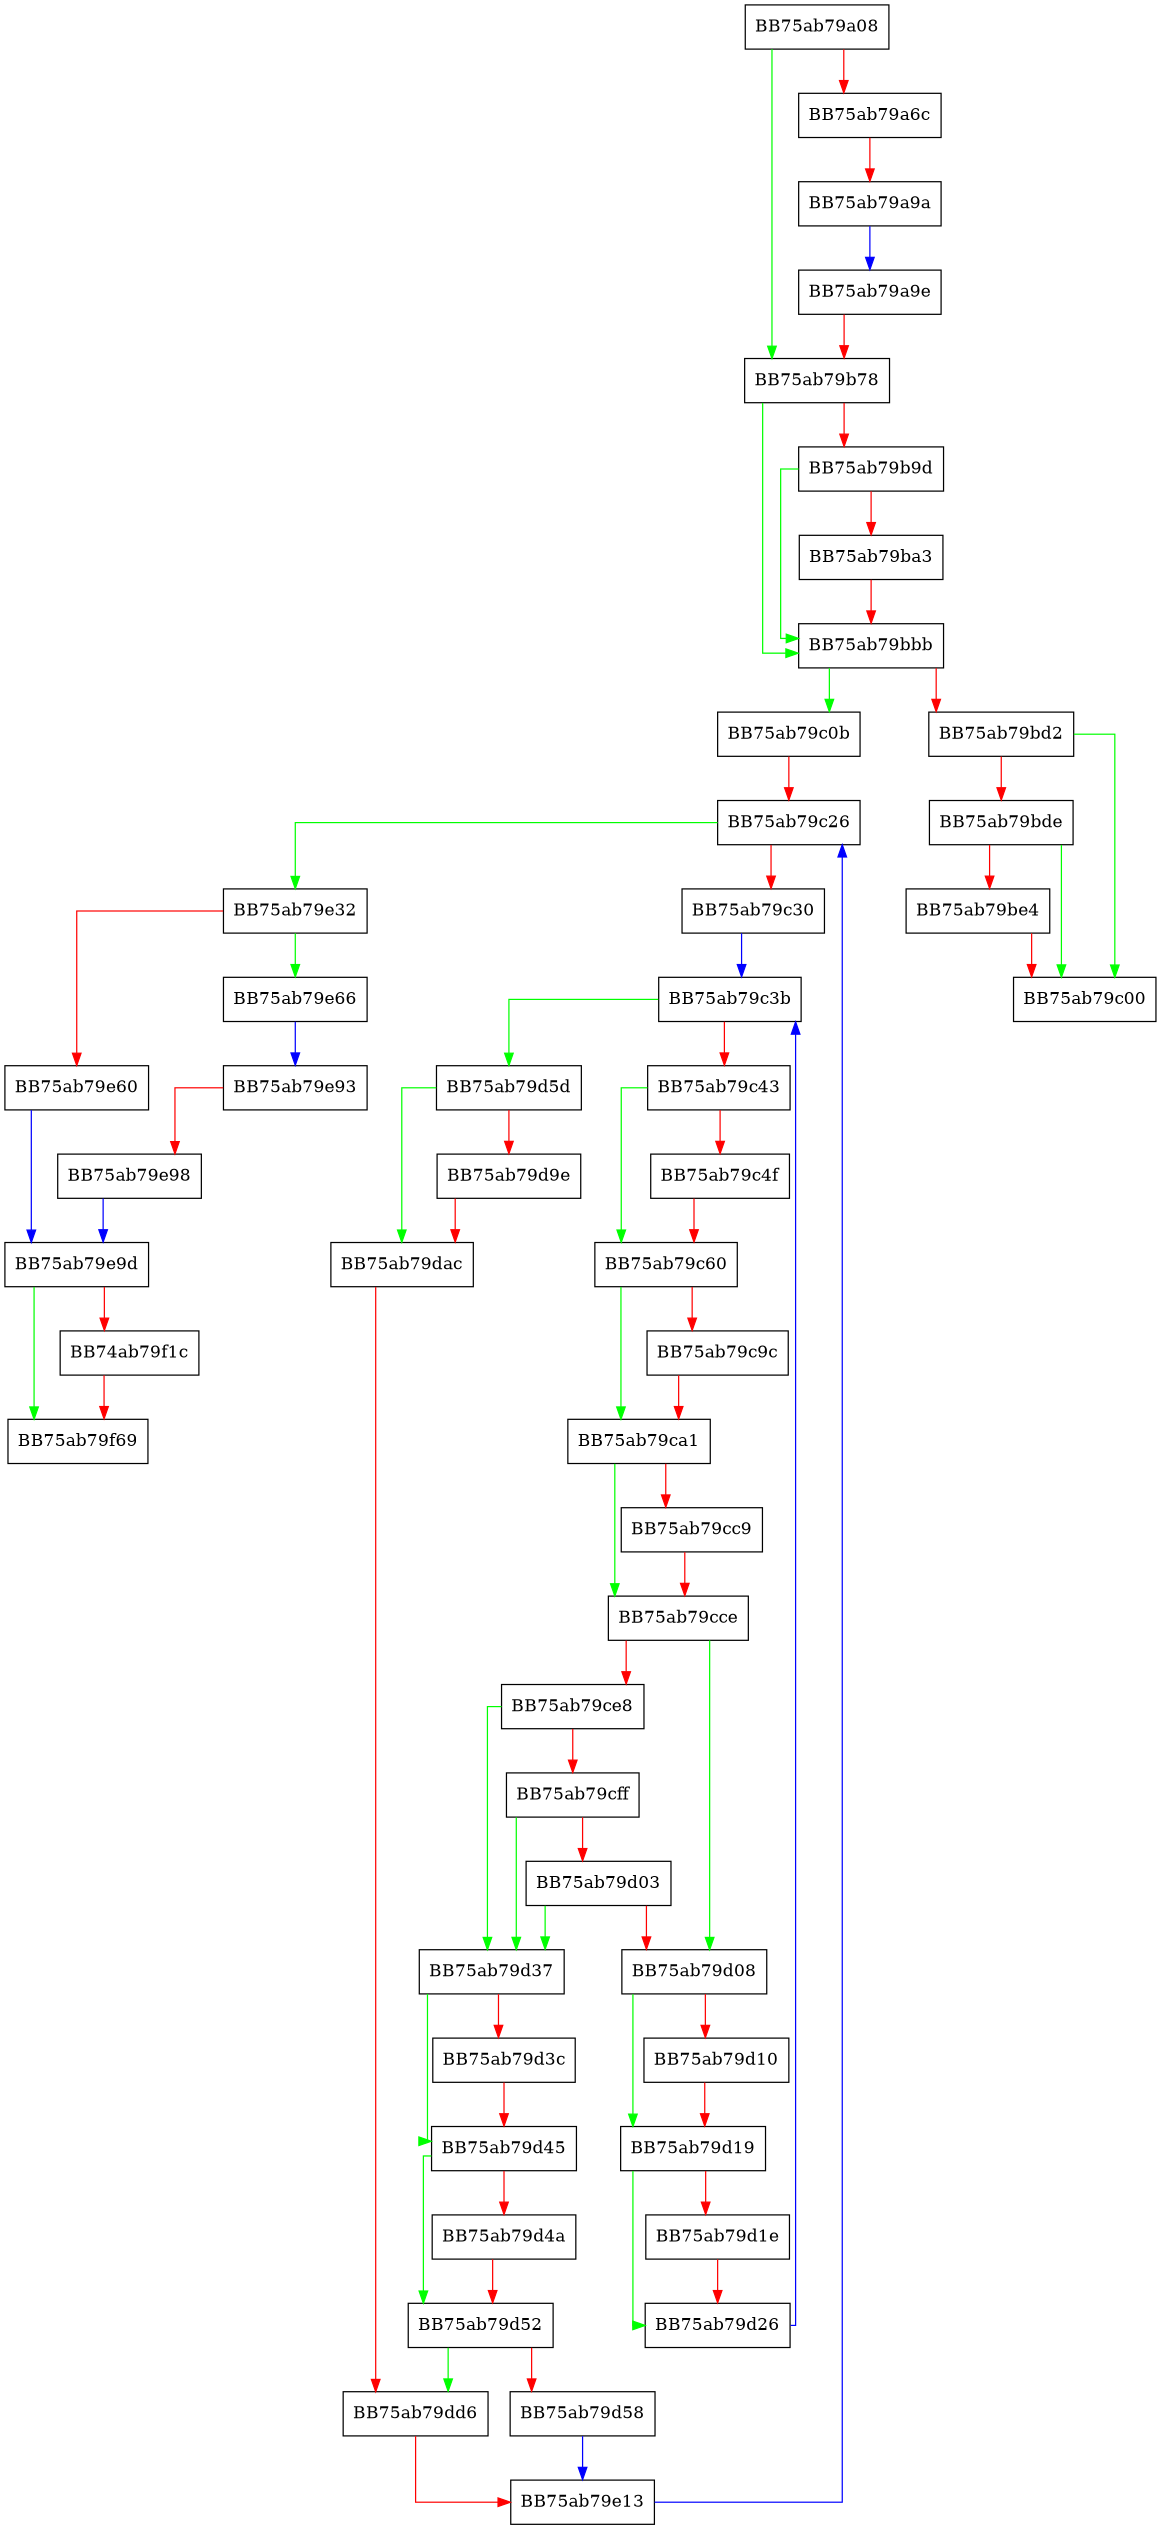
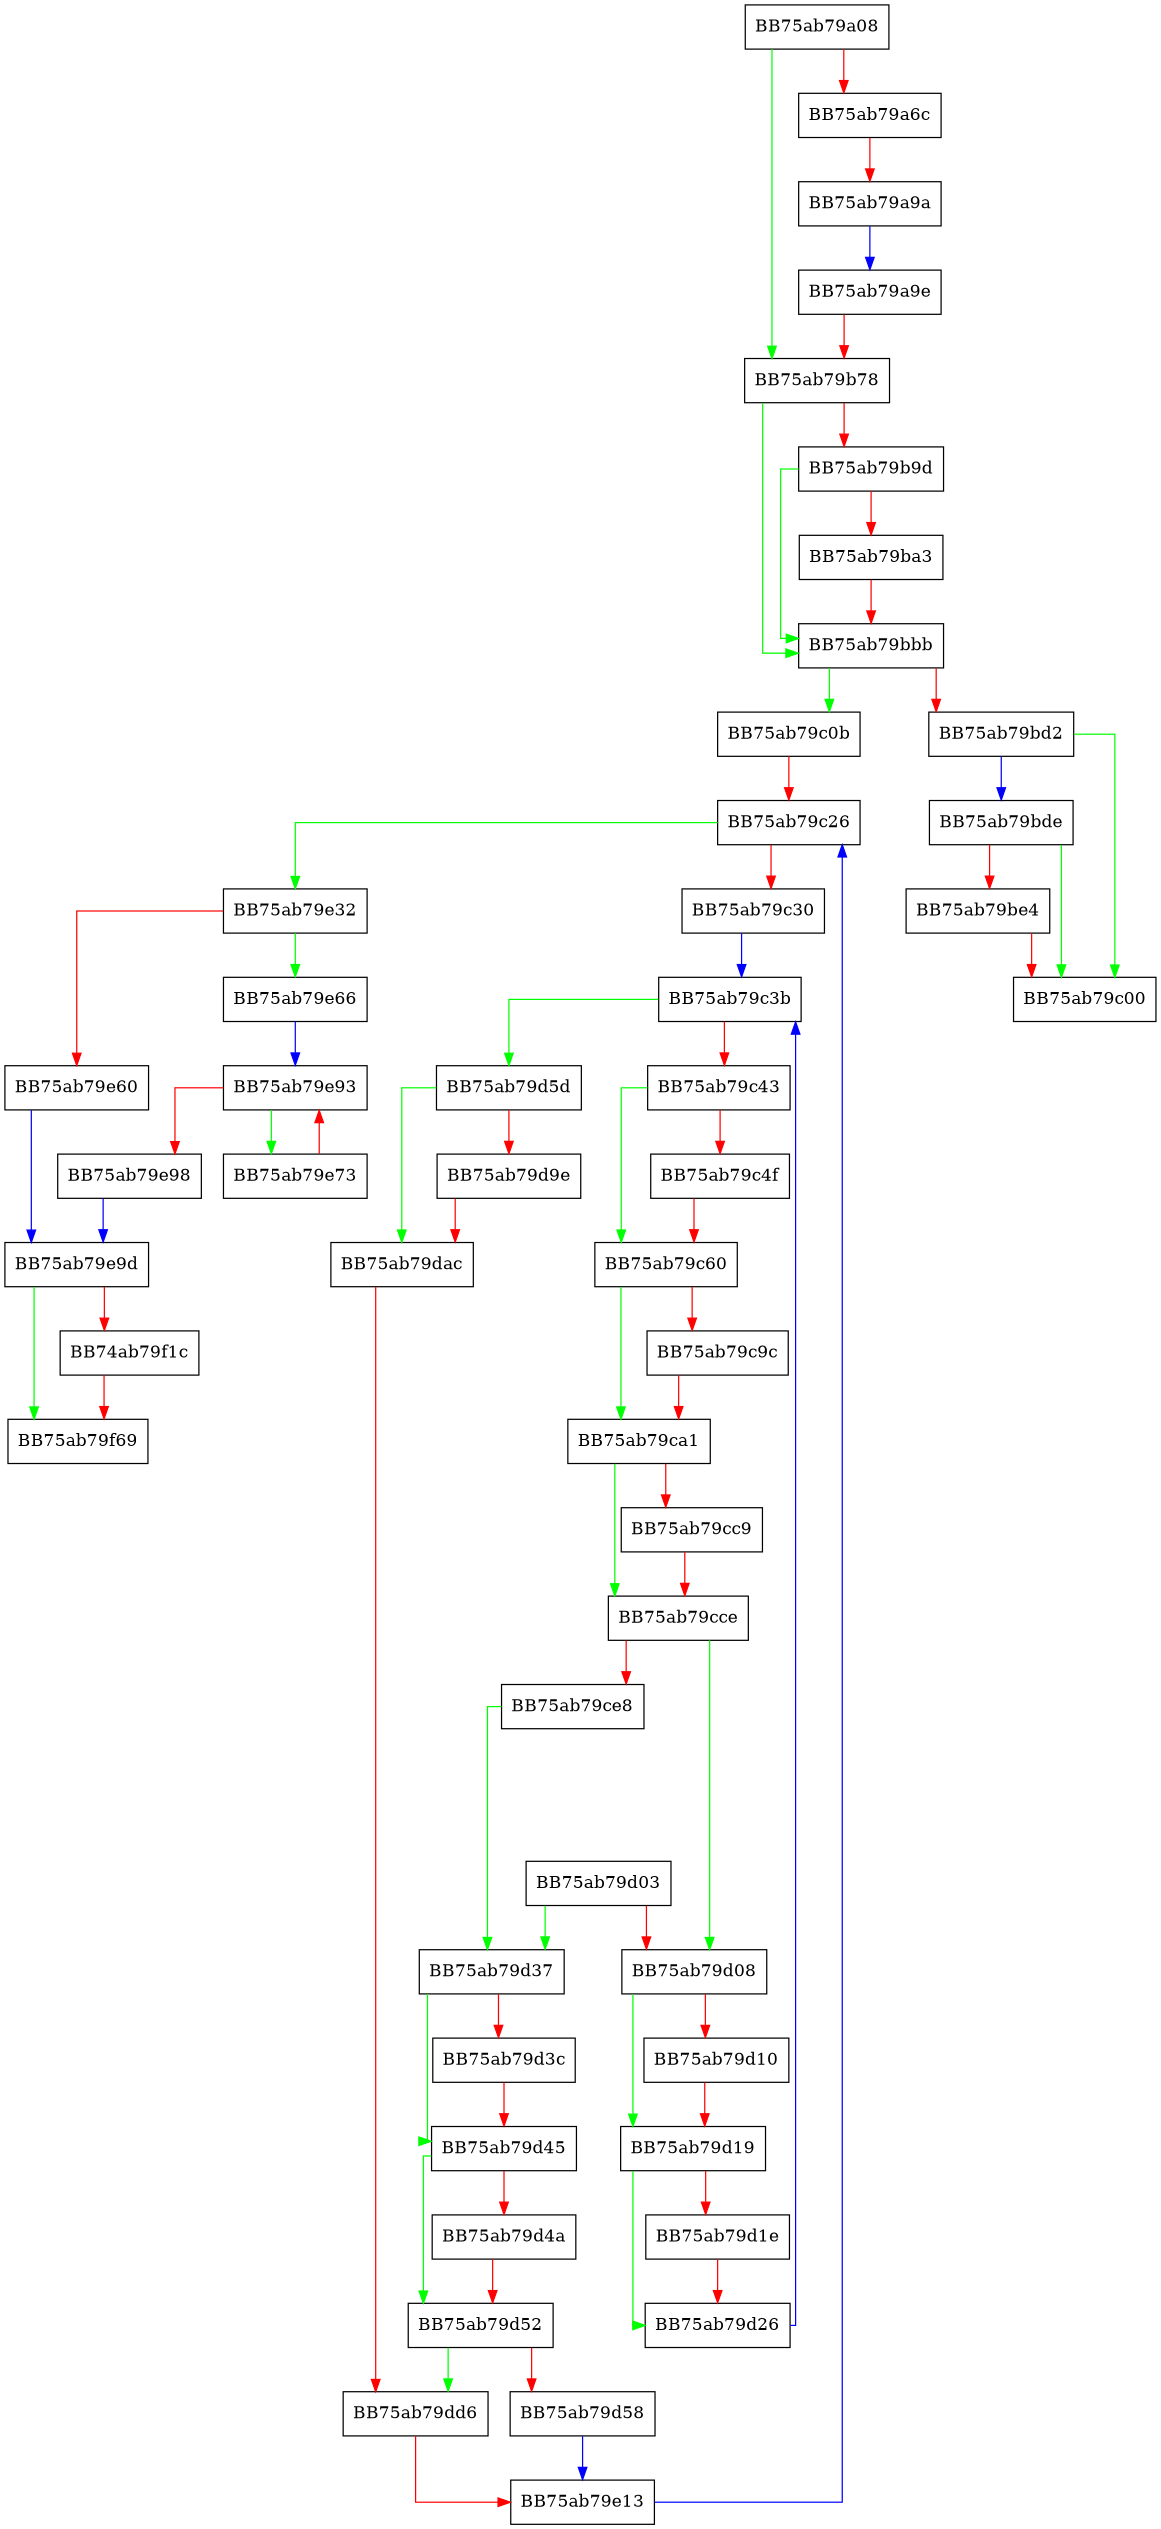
edge "BB75ab79bd2" -> "BB75ab79bde": color red -> blue
node "BB75ab79e73": added
node "BB75ab79cff": removed
